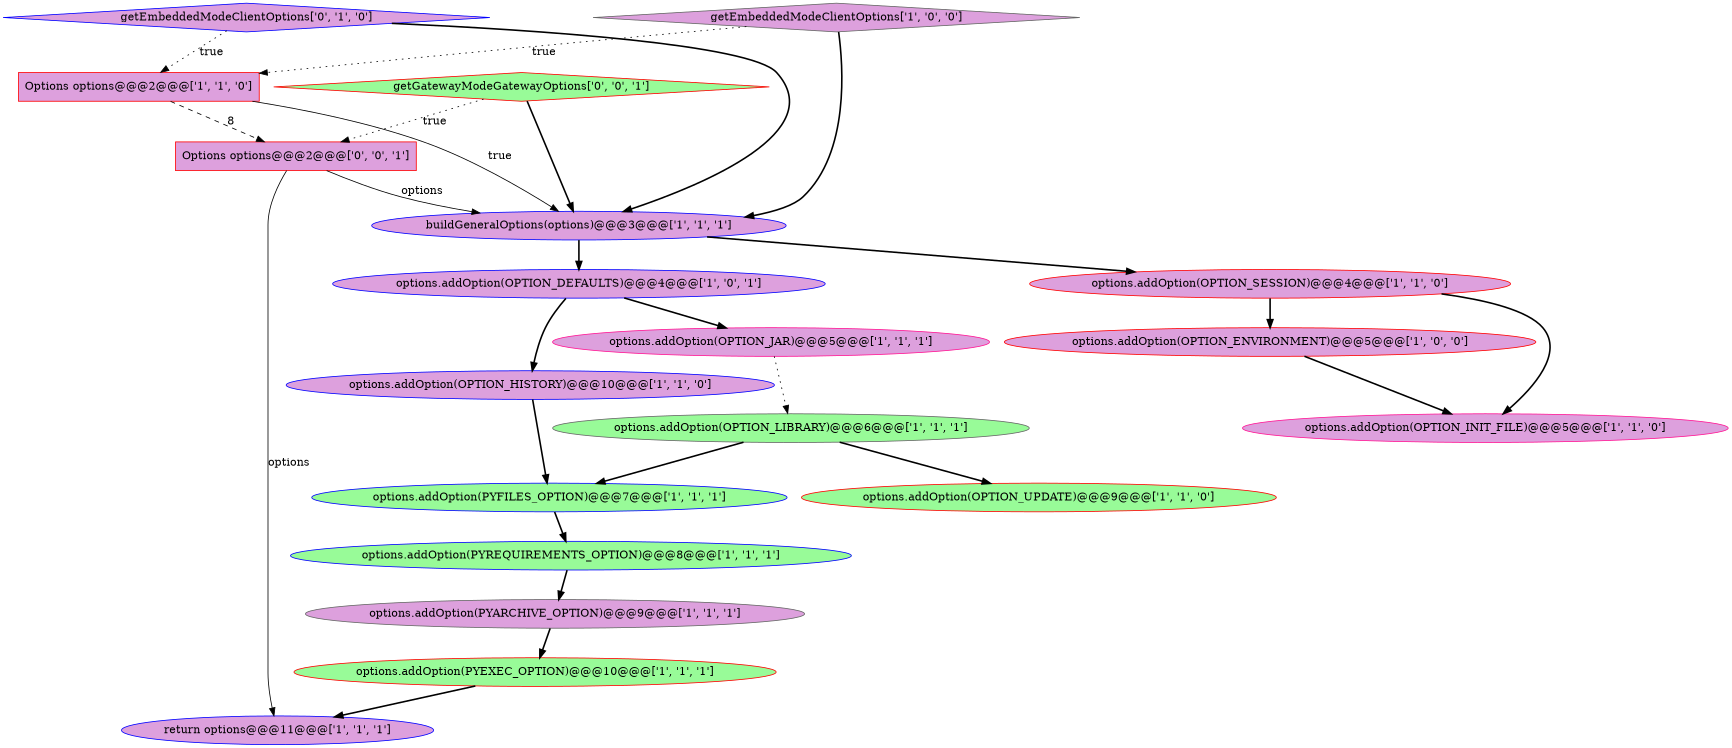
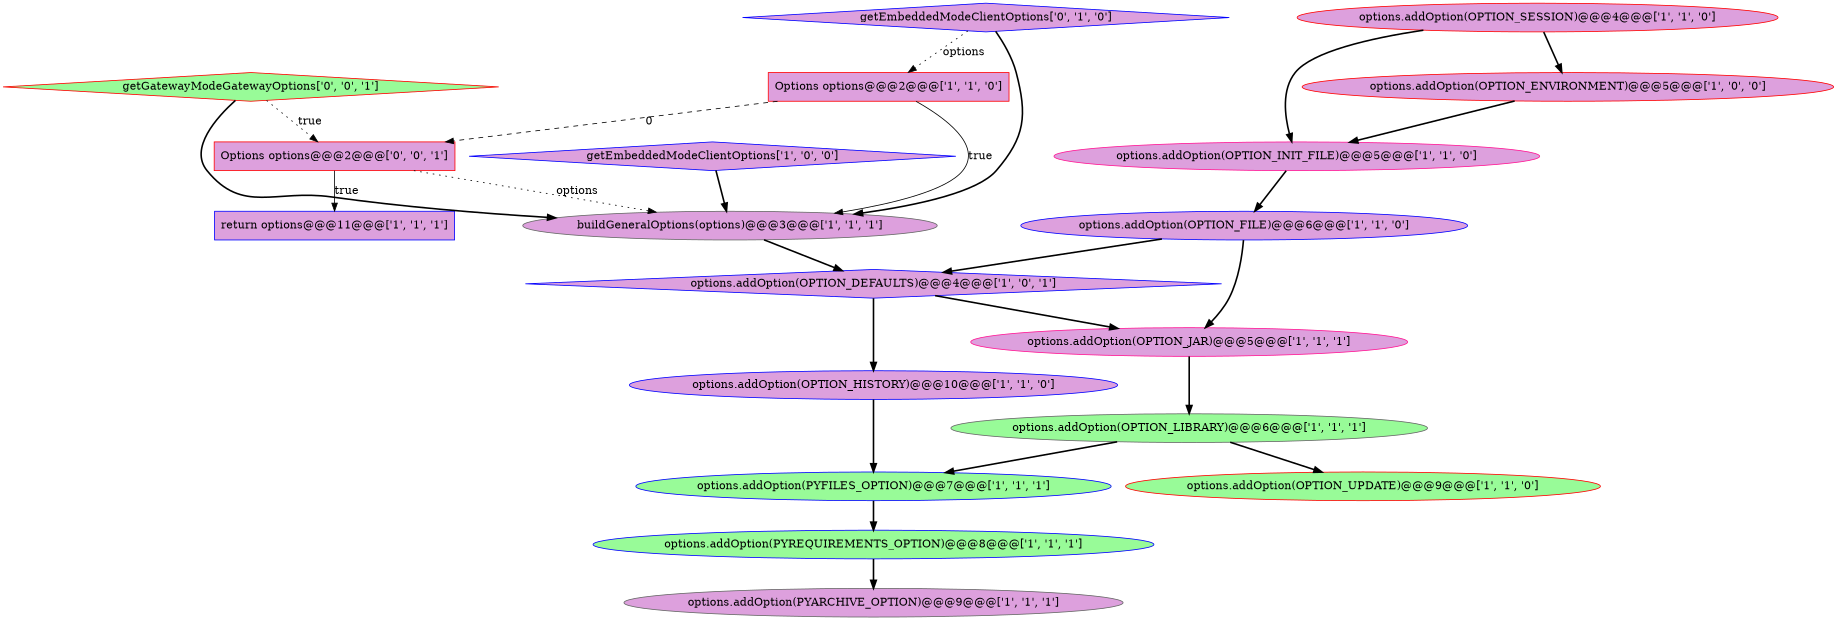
node "getEmbeddedModeClientOptions['1', '0', '0']": color gray40 -> blue
edge "getEmbeddedModeClientOptions['1', '0', '0']" -> "Options options@@@2@@@['1', '1', '0']": removed, label "true"
edge "getEmbeddedModeClientOptions['0', '1', '0']" -> "Options options@@@2@@@['1', '1', '0']": label "true" -> "options"
edge "Options options@@@2@@@['1', '1', '0']" -> "Options options@@@2@@@['0', '0', '1']": label "8" -> "0"
edge "Options options@@@2@@@['0', '0', '1']" -> "buildGeneralOptions(options)@@@3@@@['1', '1', '1']": style solid -> dotted
node "buildGeneralOptions(options)@@@3@@@['1', '1', '1']": color blue -> gray40
node "options.addOption(OPTION_FILE)@@@6@@@['1', '1', '0']": added
edge "buildGeneralOptions(options)@@@3@@@['1', '1', '1']" -> "options.addOption(OPTION_SESSION)@@@4@@@['1', '1', '0']": removed
node "options.addOption(OPTION_DEFAULTS)@@@4@@@['1', '0', '1']": shape ellipse -> diamond
edge "options.addOption(OPTION_JAR)@@@5@@@['1', '1', '1']" -> "options.addOption(OPTION_LIBRARY)@@@6@@@['1', '1', '1']": style dotted -> bold
edge "Options options@@@2@@@['0', '0', '1']" -> "return options@@@11@@@['1', '1', '1']": label "options" -> "true"
node "options.addOption(PYEXEC_OPTION)@@@10@@@['1', '1', '1']": removed
node "return options@@@11@@@['1', '1', '1']": shape ellipse -> box
